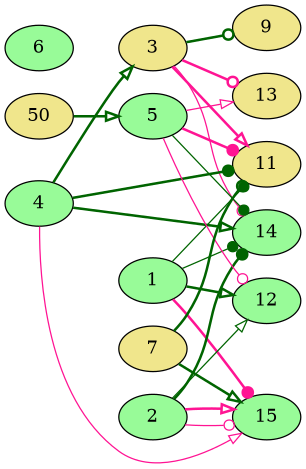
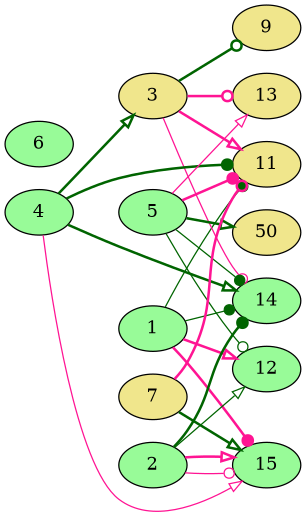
edge "50" -> "5": reversed
edge "5" -> "12": color deeppink -> darkgreen
edge "7" -> "11": color darkgreen -> deeppink
edge "1" -> "12": color darkgreen -> deeppink
